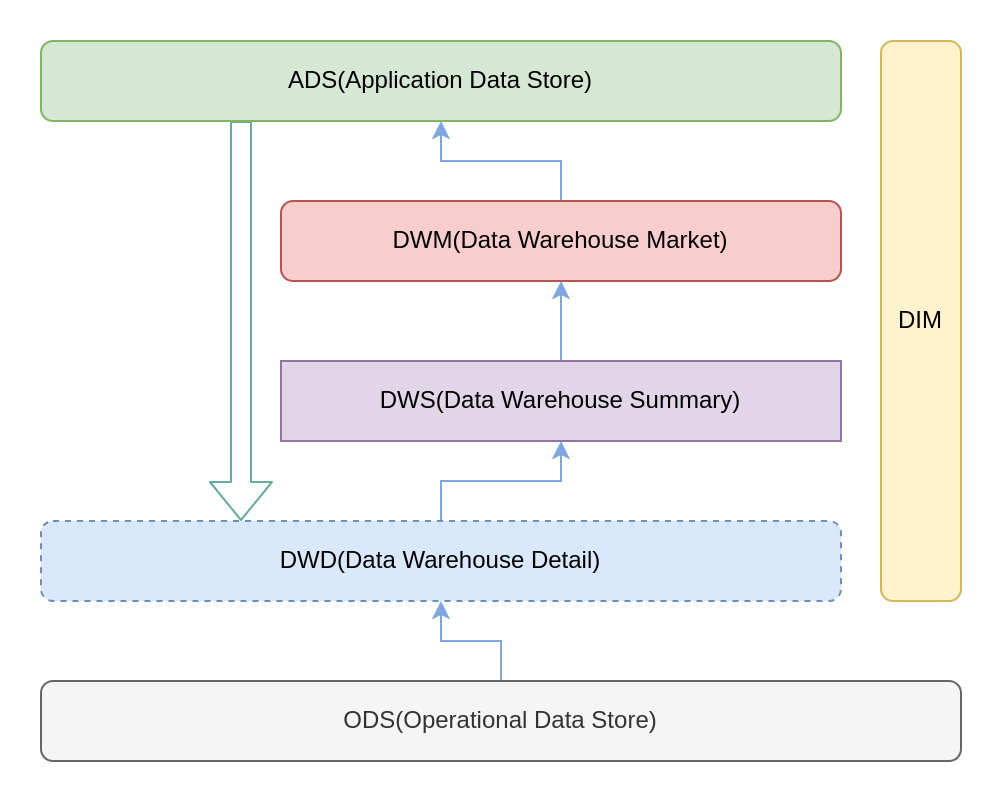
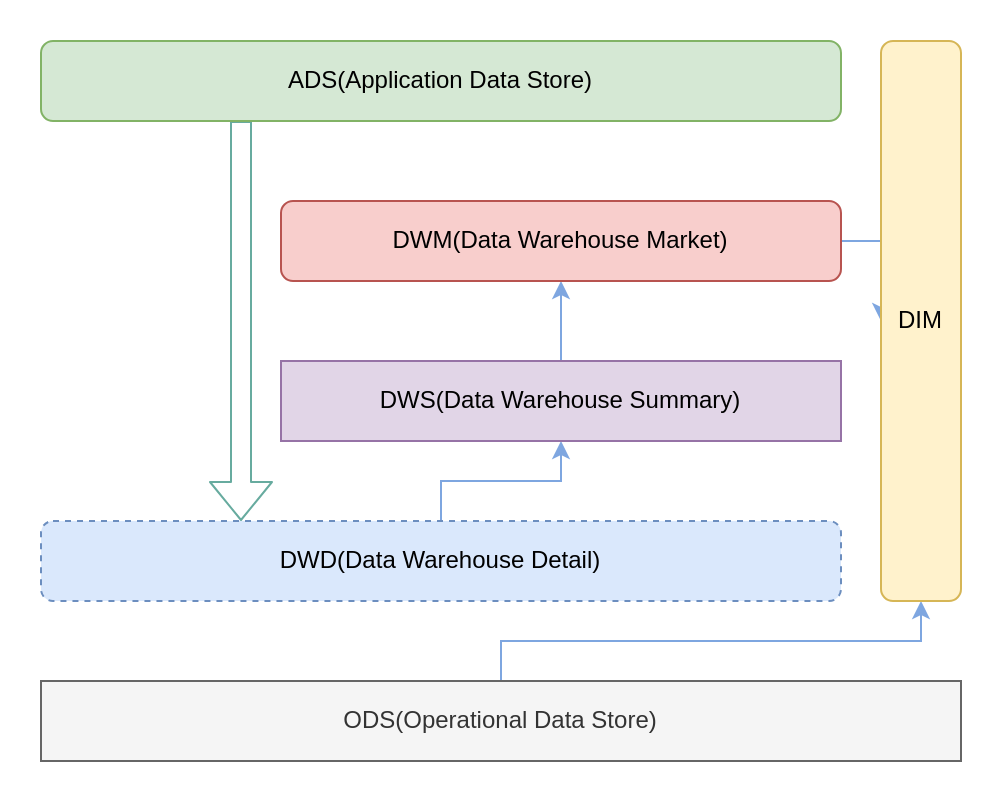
edge "DWM(Data Warehouse Market)" -> "ADS(Application Data Store)": now "DWM(Data Warehouse Market)" -> "DIM"
edge "ODS(Operational Data Store)" -> "DWD(Data Warehouse Detail)": now "ODS(Operational Data Store)" -> "DIM"
node "ODS(Operational Data Store)": shape rounded rectangle -> rectangle
